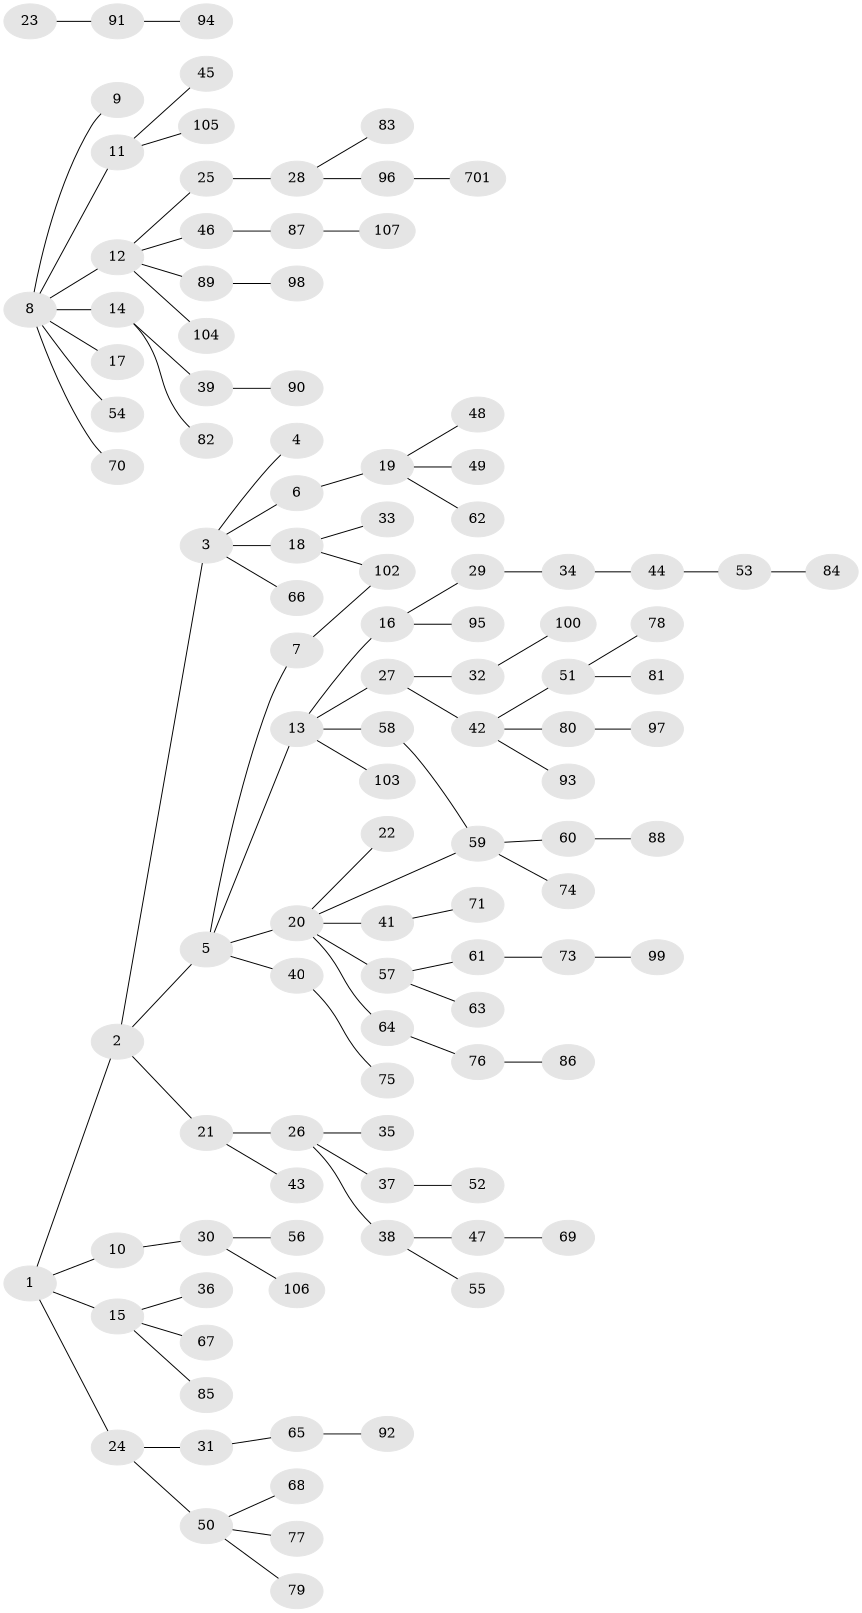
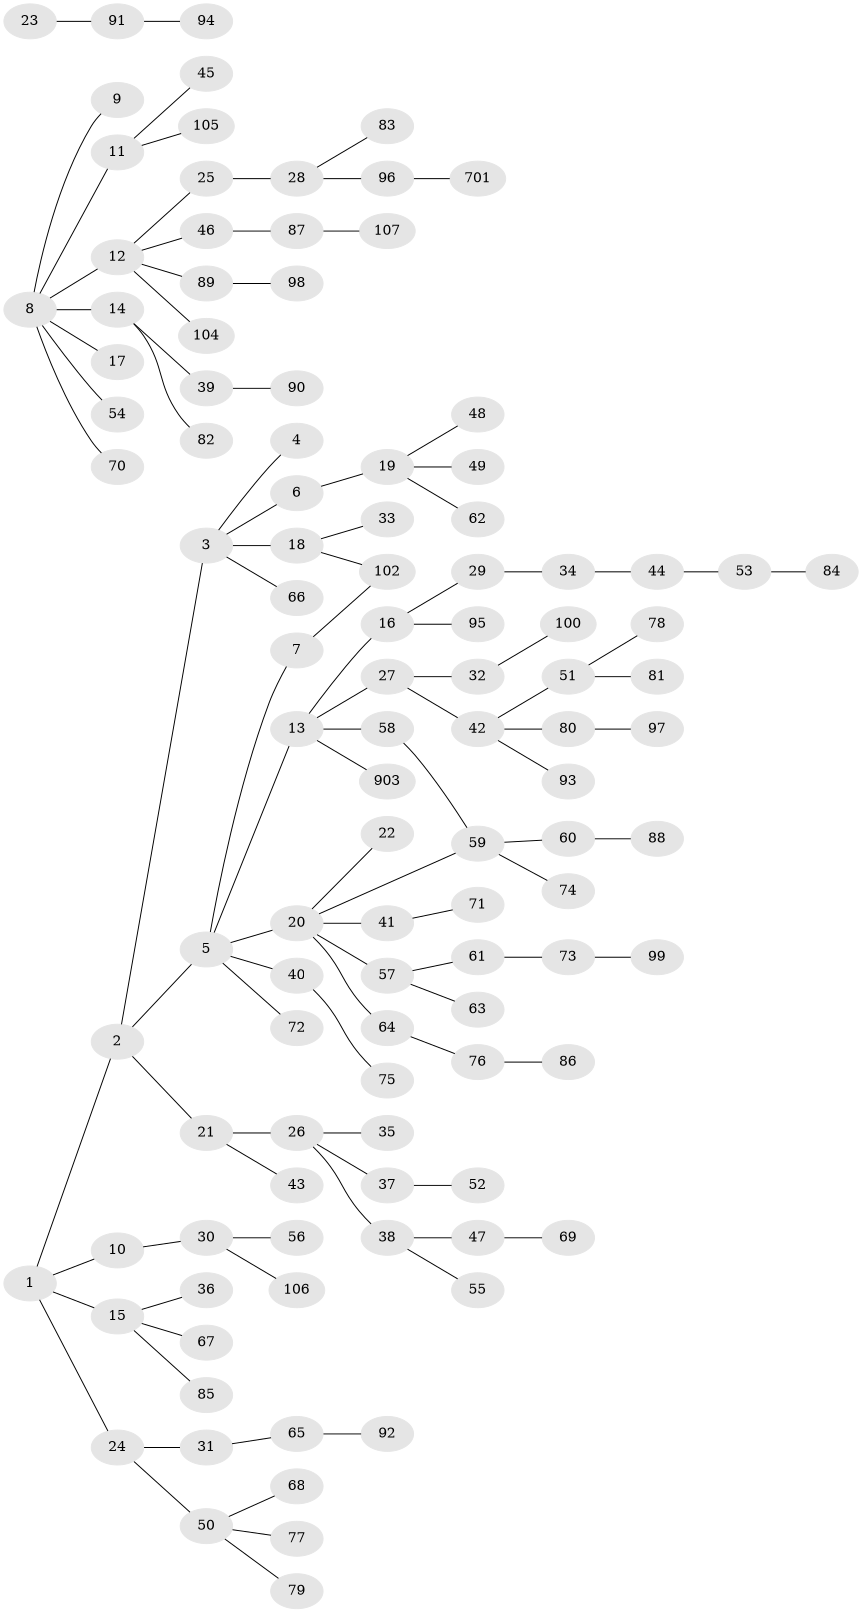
node "103": label "103" -> "903"
node "72": added
